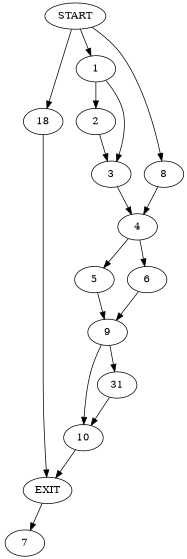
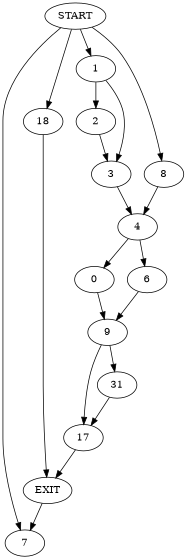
edge "START" -> "7": added
node "5": label "5" -> "0"
node "10": label "10" -> "17"
